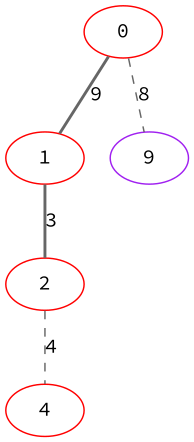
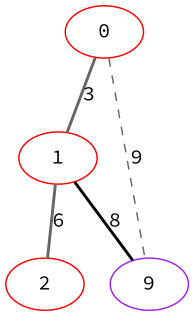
edge "0" -- "1": label "9" -> "3"
edge "0" -- "9": label "8" -> "9"
edge "1" -- "2": label "3" -> "6"
edge "1" -- "9": added, label "8"
node "4": removed
